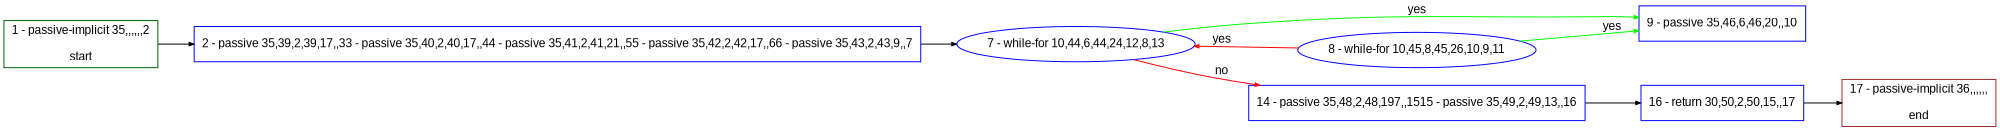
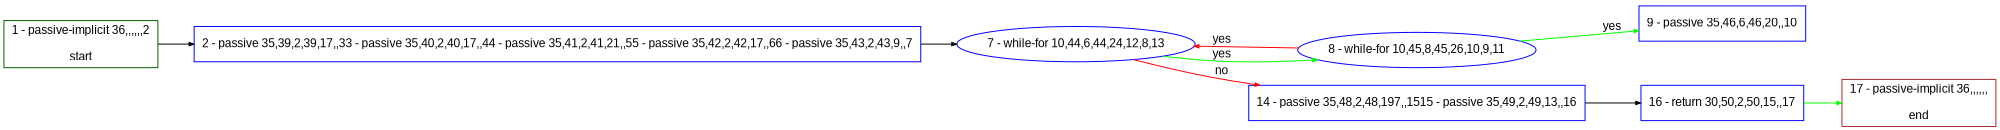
edge "7 - while-for 10,44,6,44,24,12,8,13" -> "9 - passive 35,46,6,46,20,,10": now "7 - while-for 10,44,6,44,24,12,8,13" -> "8 - while-for 10,45,8,45,26,10,9,11"
node "1 - passive-implicit 35,,,,,,2 start": label "1 - passive-implicit 35,,,,,,2 start" -> "1 - passive-implicit 36,,,,,,2 start"
edge "16 - return 30,50,2,50,15,,17" -> "17 - passive-implicit 36,,,,,, end": color #000000 -> #00ff00
